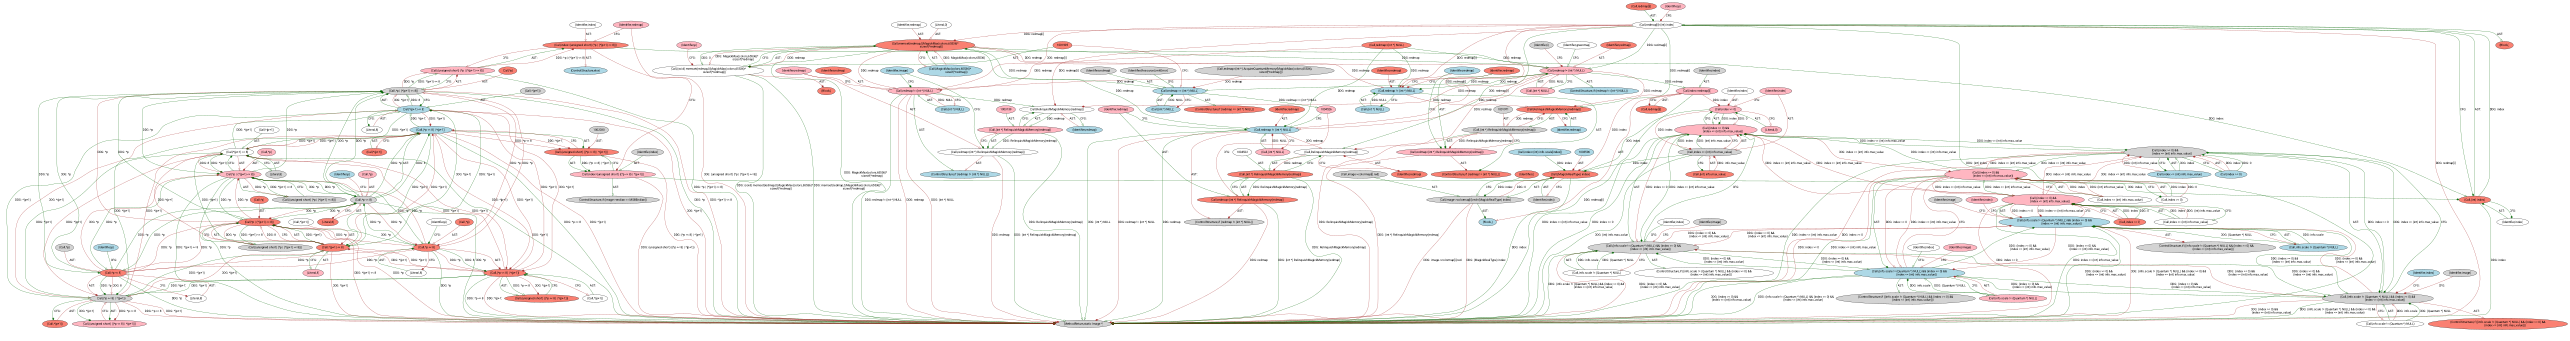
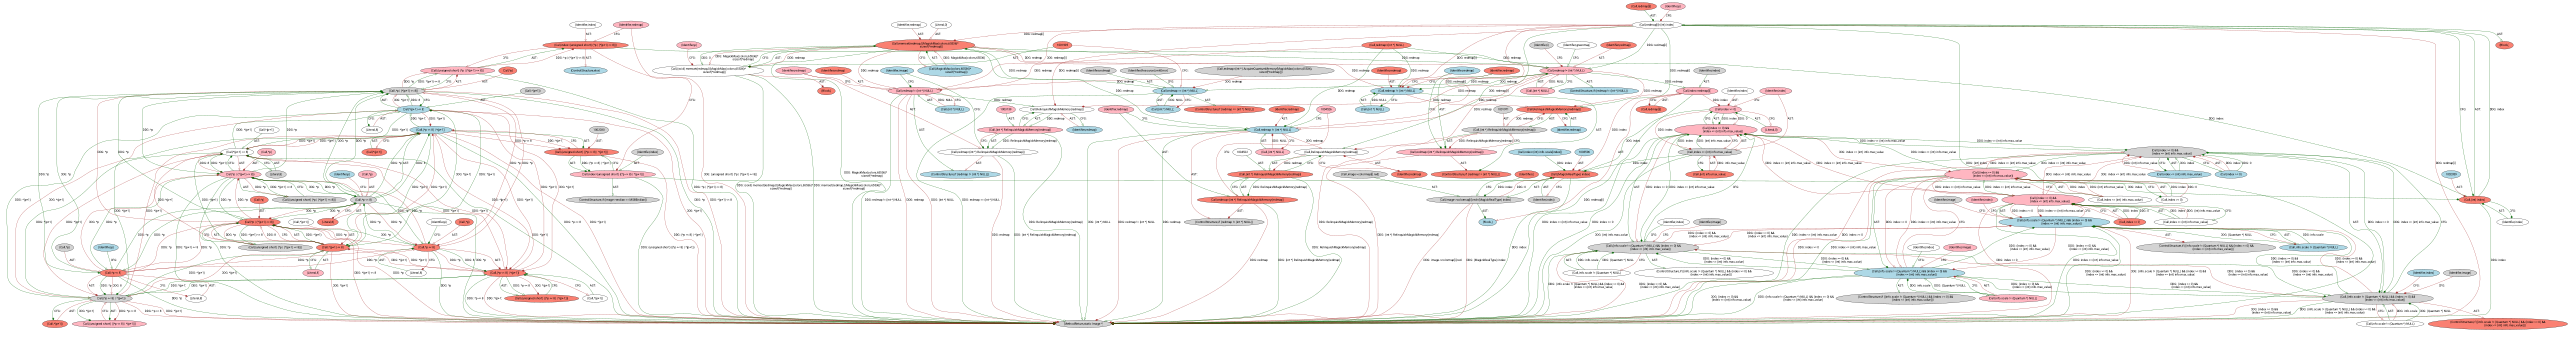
edge "(Call,redmap == (int *) NULL)" -> "1004526": now "(Call,redmap == (int *) NULL)" -> "(MethodReturn,static Image *)"
node "1002059": added
edge "(Call,index=(unsigned short) ((*p << 8) | *(p+1)))" -> "(MethodReturn,static Image *)": color brown -> darkgreen
